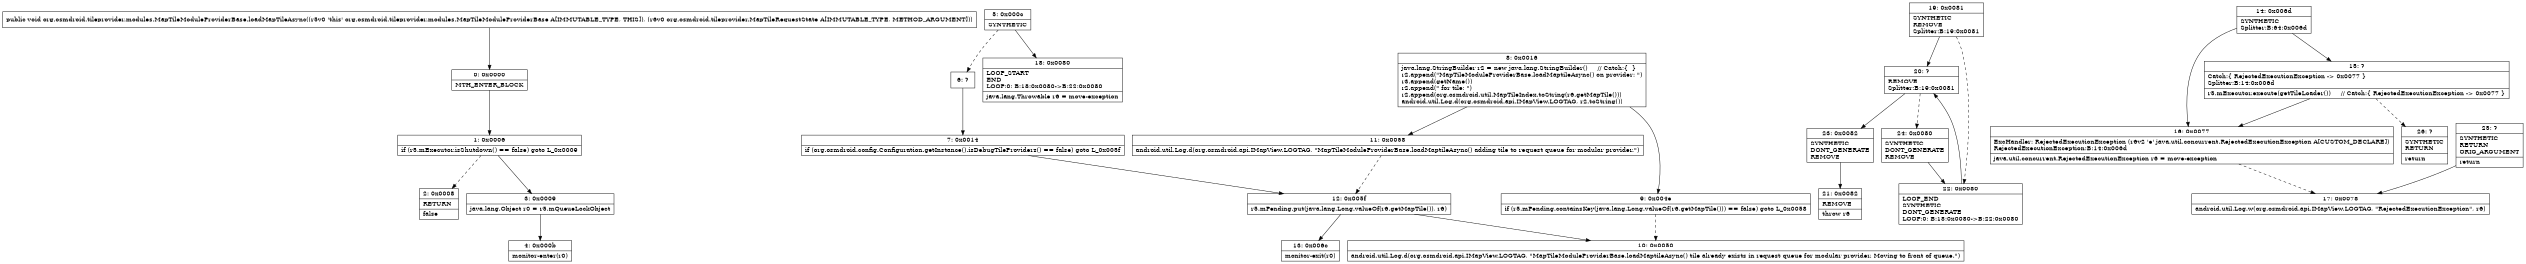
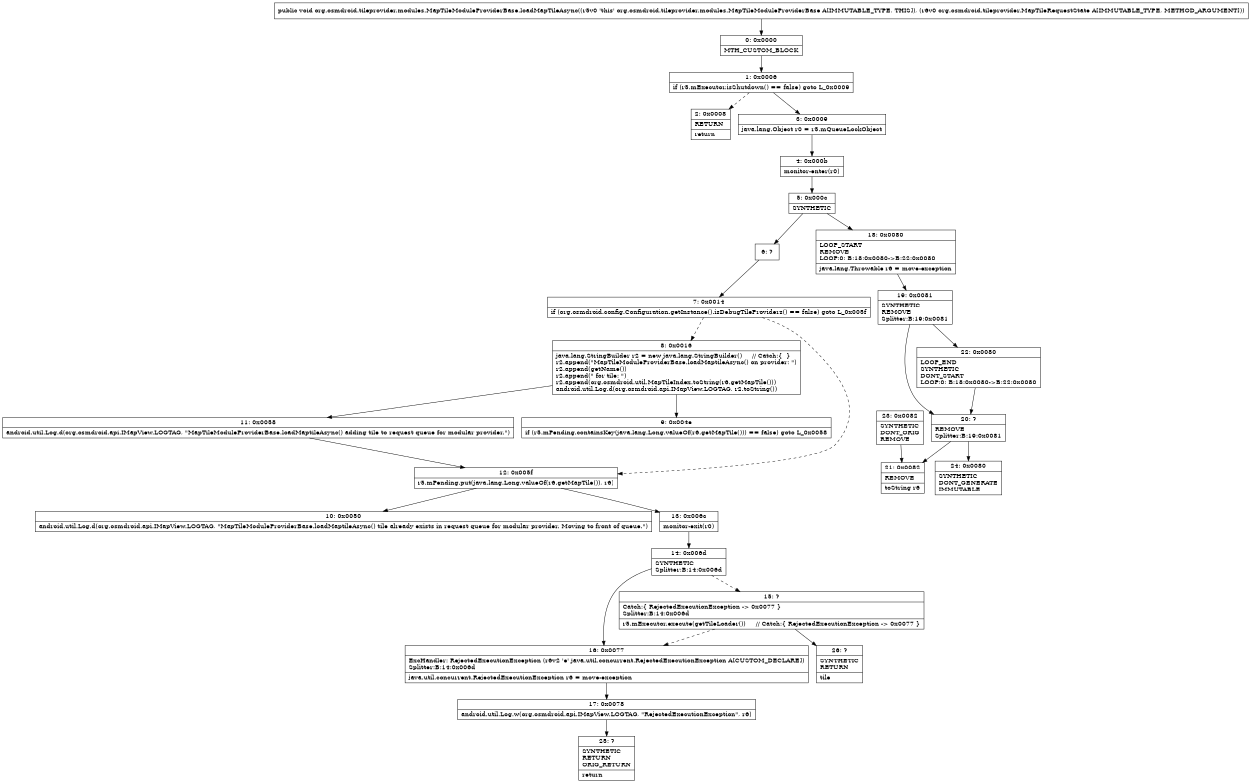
node "14: 0x006d": text "Splitter:B:64:0x006d" -> "Splitter:B:14:0x006d"
edge "14: 0x006d" -> "15: ?": style solid -> dashed
edge "5: 0x000c" -> "6: ?": style dashed -> solid
node "18: 0x0080": text "END" -> "REMOVE"
node "8: 0x0016": text "r3.append(getName())" -> "r2.append(getName())"
node "0: 0x0000": text "MTH_ENTER_BLOCK" -> "MTH_CUSTOM_BLOCK"
edge "19: 0x0081" -> "22: 0x0080": style dashed -> solid
edge "20: ?" -> "24: 0x0080": style dashed -> solid
edge "20: ?" -> "23: 0x0082": now "20: ?" -> "21: 0x0082"
edge "15: ?" -> "26: ?": style dashed -> solid
edge "15: ?" -> "16: 0x0077": style solid -> dashed
node "16: 0x0077": text "RejectedExecutionException:B:14:0x006d" -> "Splitter:B:14:0x006d"
node "23: 0x0082": text "DONT_GENERATE" -> "DONT_ORIG"
node "25: ?": text "ORIG_ARGUMENT" -> "ORIG_RETURN"
node "24: 0x0080": text "REMOVE" -> "IMMUTABLE"
node "26: ?": text "return" -> "tile"
edge "24: 0x0080" -> "22: 0x0080": removed
edge "11: 0x0058" -> "12: 0x005f": style dashed -> solid
edge "7: 0x0014" -> "12: 0x005f": style solid -> dashed
edge "16: 0x0077" -> "17: 0x0078": style dashed -> solid
edge "25: ?" -> "17: 0x0078": reversed
edge "4: 0x000b" -> "5: 0x000c": added
node "22: 0x0080": text "DONT_GENERATE" -> "DONT_START"
node "2: 0x0008": text "false" -> "return"
node "21: 0x0082": text "throw r6" -> "toString r6"
edge "9: 0x004e" -> "10: 0x0050": removed
edge "18: 0x0080" -> "19: 0x0081": added
edge "7: 0x0014" -> "8: 0x0016": added
edge "13: 0x006c" -> "14: 0x006d": added
